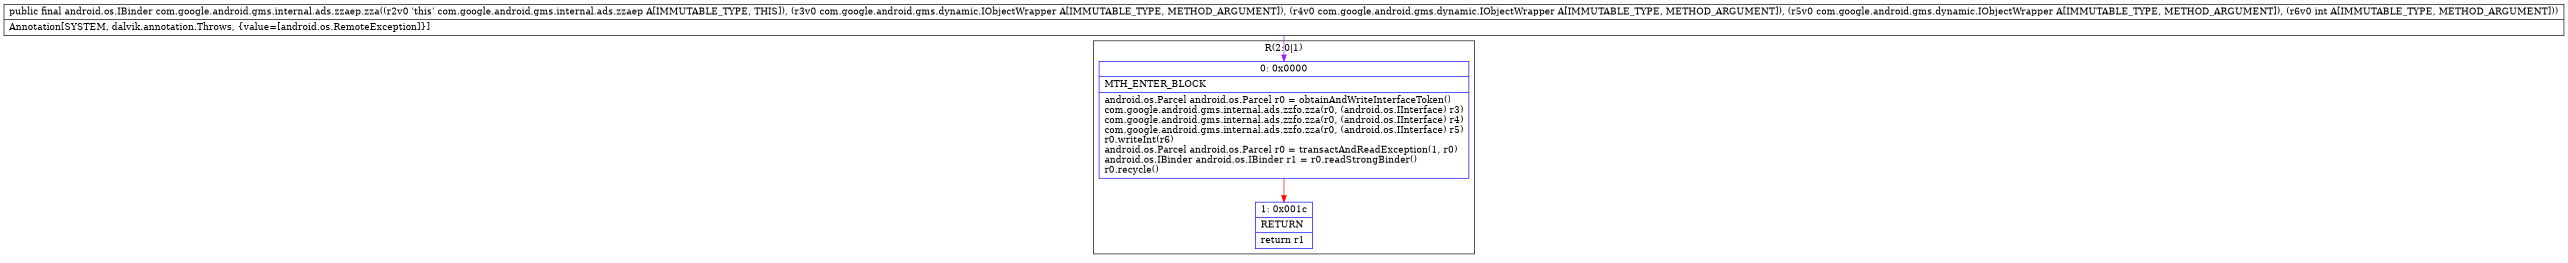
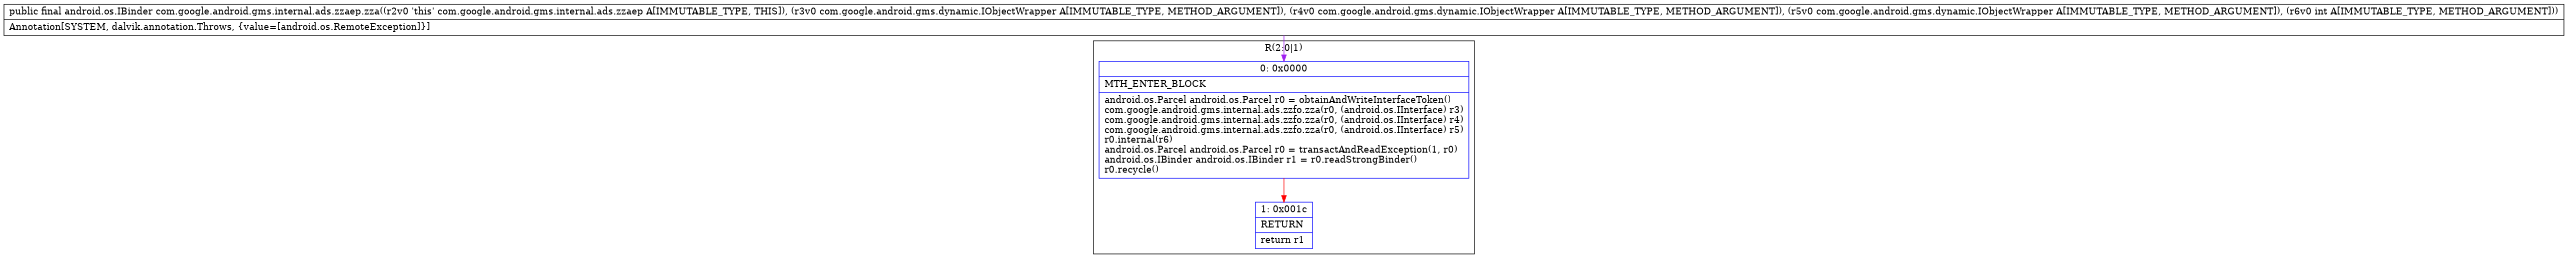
node "0: 0x0000": text "r0.writeInt(r6)" -> "r0.internal(r6)"
